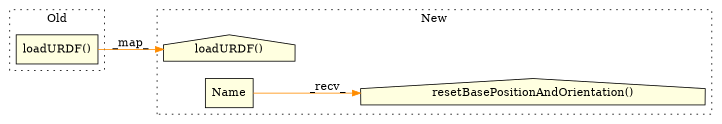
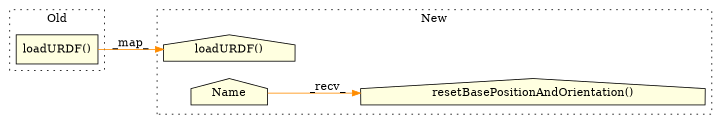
node "Name": shape box -> house
